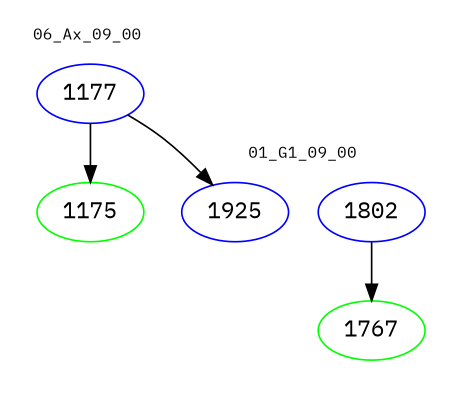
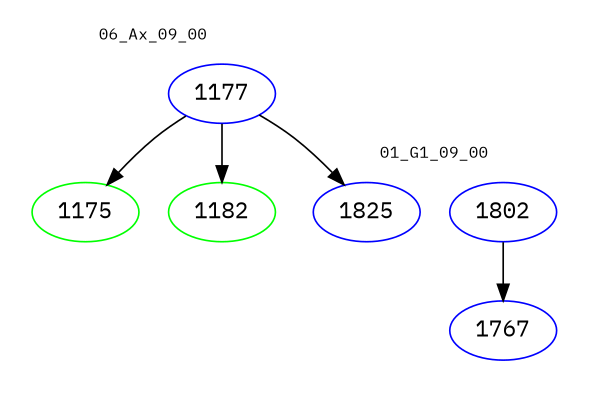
node "1182": added
node "1925": label "1925" -> "1825"
node "1767": color green -> blue
